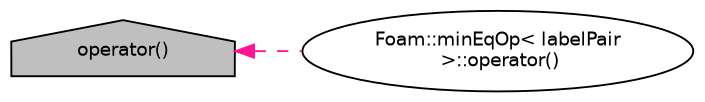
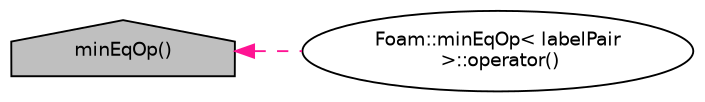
node "operator()": label "operator()" -> "minEqOp()"
